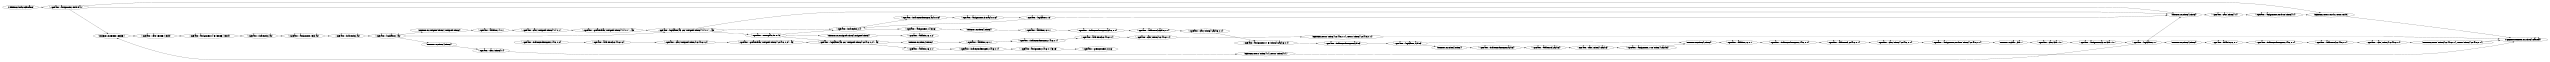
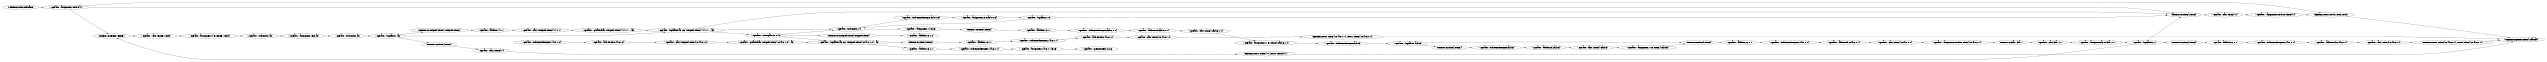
node "(METHOD_UNKNOWN,__int64 __fastcall)": label "(METHOD_UNKNOWN,__int64 __fastcall)" -> "(METHOD_RETURN,__int64 __fastcall)"
